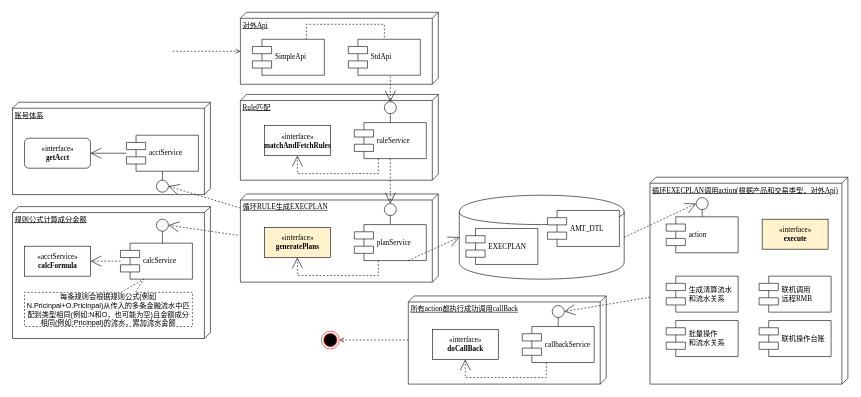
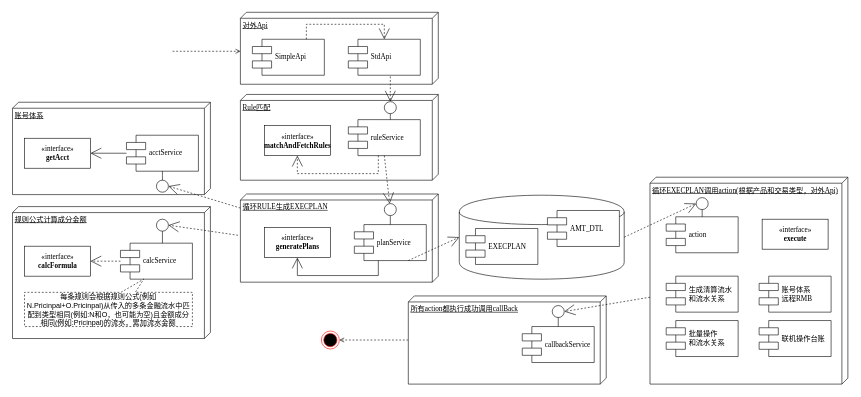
edge "SimpleApi" -- "StdApi": arrowhead none -> open
node "ruleService": moved (390, 141) -> (384, 138)
node "«interface» getAcct": shape rounded rectangle -> rectangle
node "«interface» execute": fillcolor #fff2cc -> #ffffff
node "«interface» generatePlans": fillcolor #fff2cc -> #ffffff
node "«acctService» calcFormula": label "«acctService» calcFormula" -> "«interface» calcFormula"
edge "planService" -> "«interface» generatePlans": style dashed -> solid
node "联机调用 远程RMB": label "联机调用 远程RMB" -> "账号体系 远程RMB"
node "«interface» doCallBack": removed
edge "callbackService" -> "«interface» doCallBack": removed
